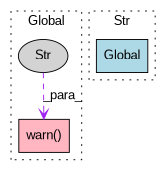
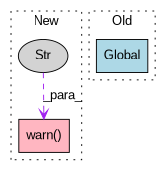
cluster "Global": label "Global" -> "New"
cluster "Str": label "Str" -> "Old"
